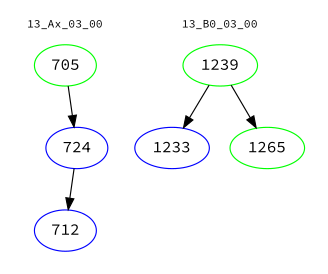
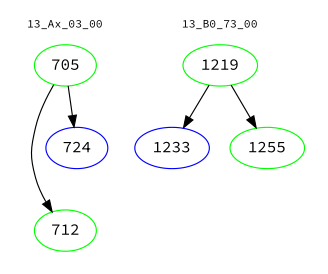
cluster "13_B0_03_00": label "13_B0_03_00" -> "13_B0_73_00"
node "1239": label "1239" -> "1219"
node "1265": label "1265" -> "1255"
edge "724" -> "712": now "705" -> "712"
node "712": color blue -> green
